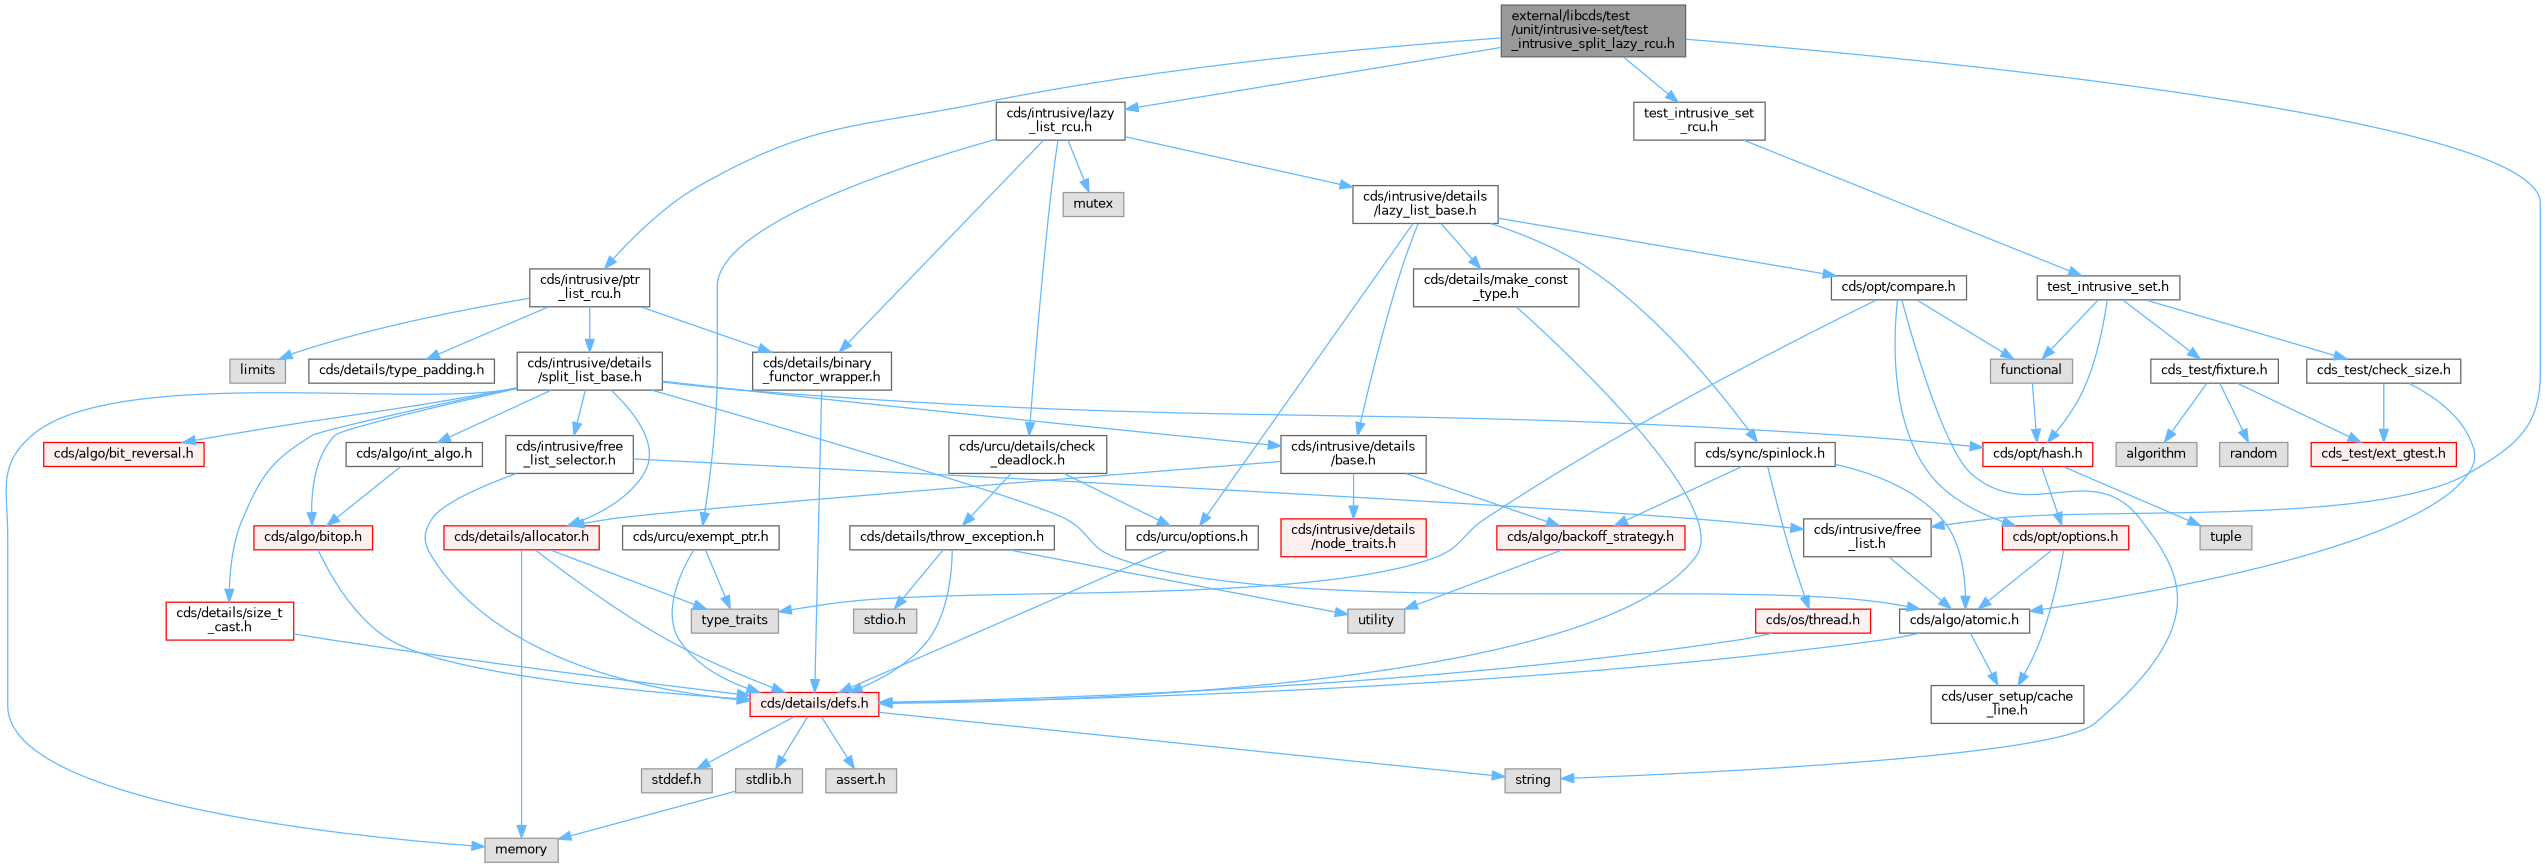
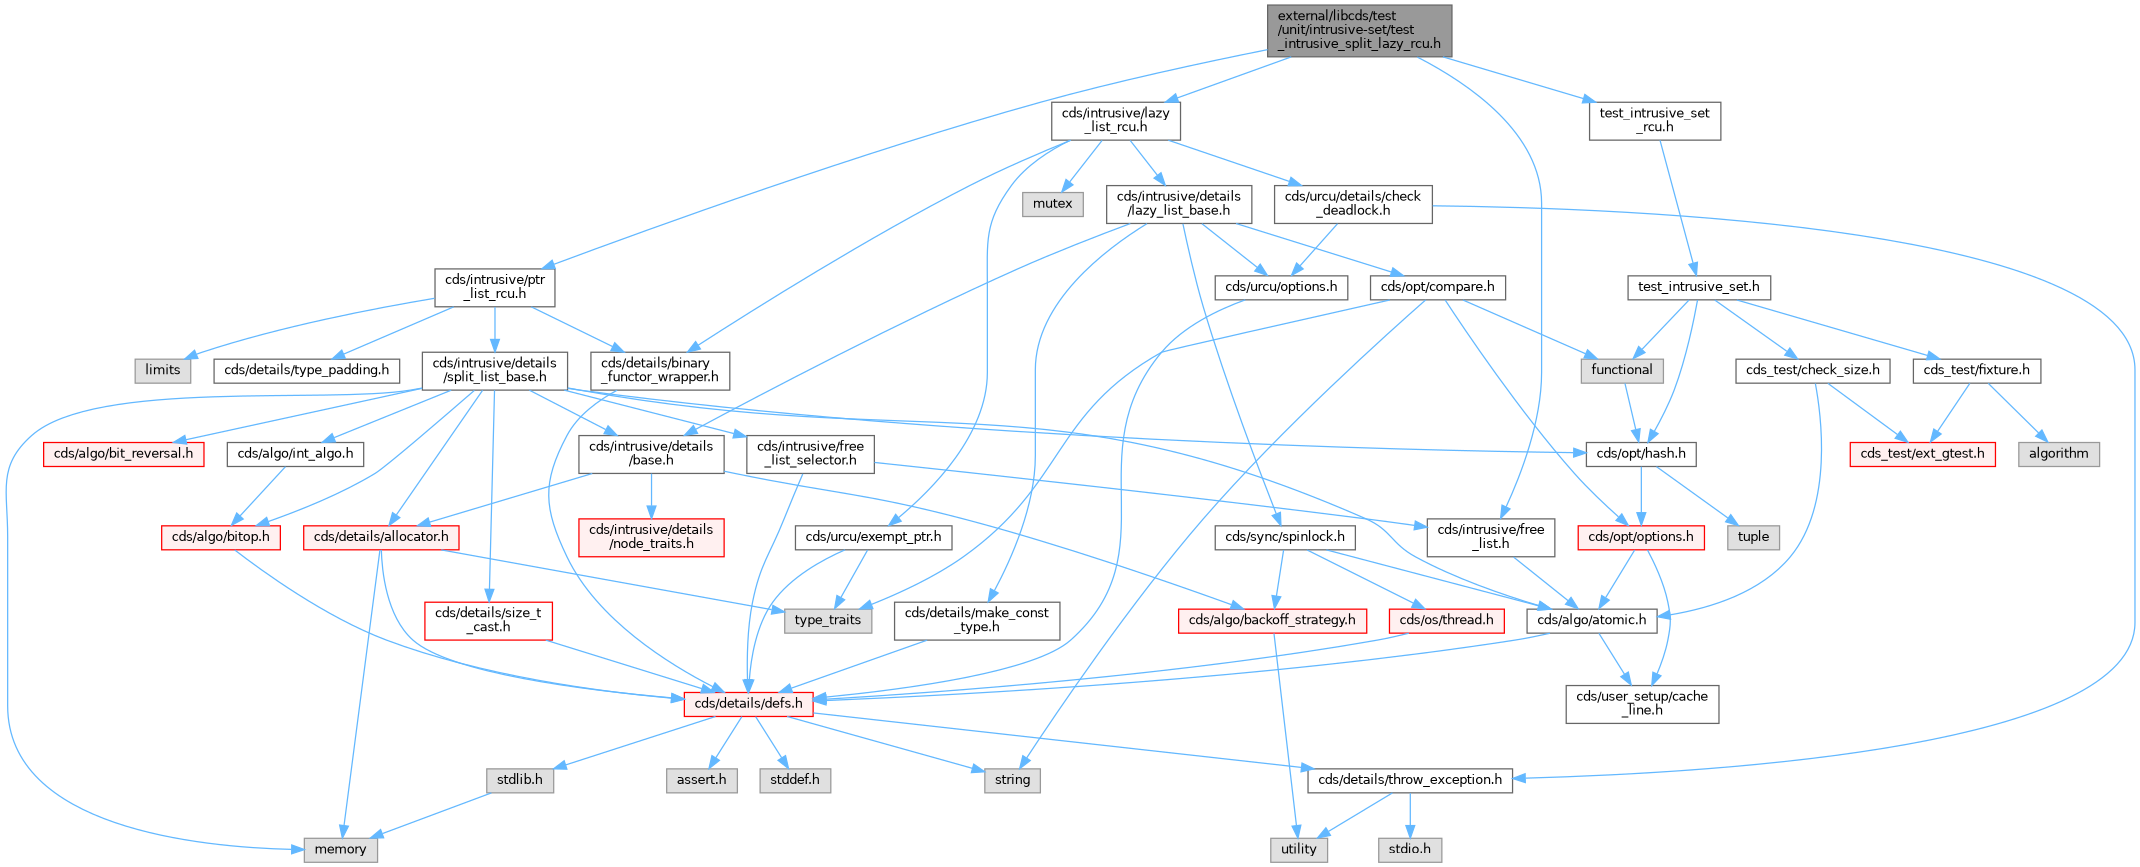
node "cds/opt/hash.h": color red -> grey40
node "random": removed
edge "cds/details/throw_exception.h" -> "cds/details/defs.h": reversed
